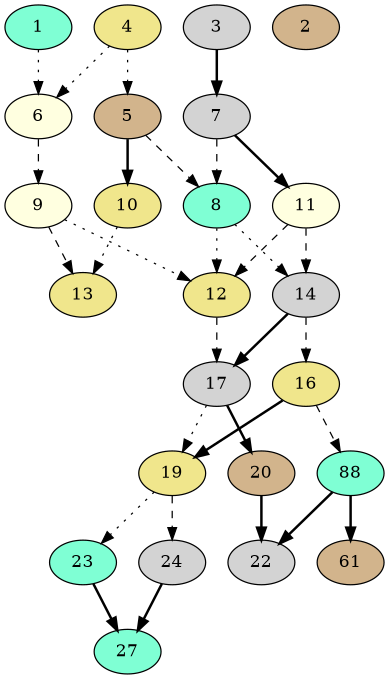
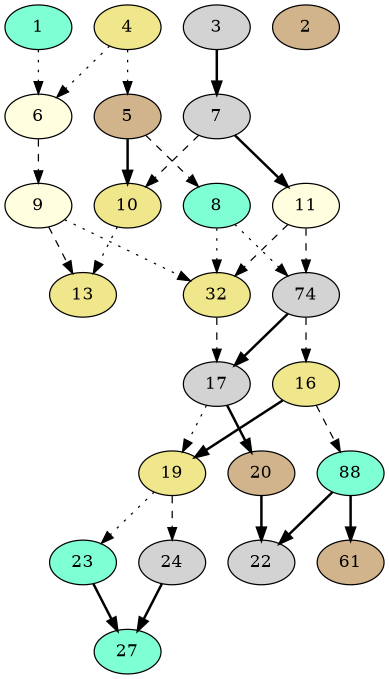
edge "7" -> "8": now "7" -> "10"
node "12": label "12" -> "32"
node "14": label "14" -> "74"
